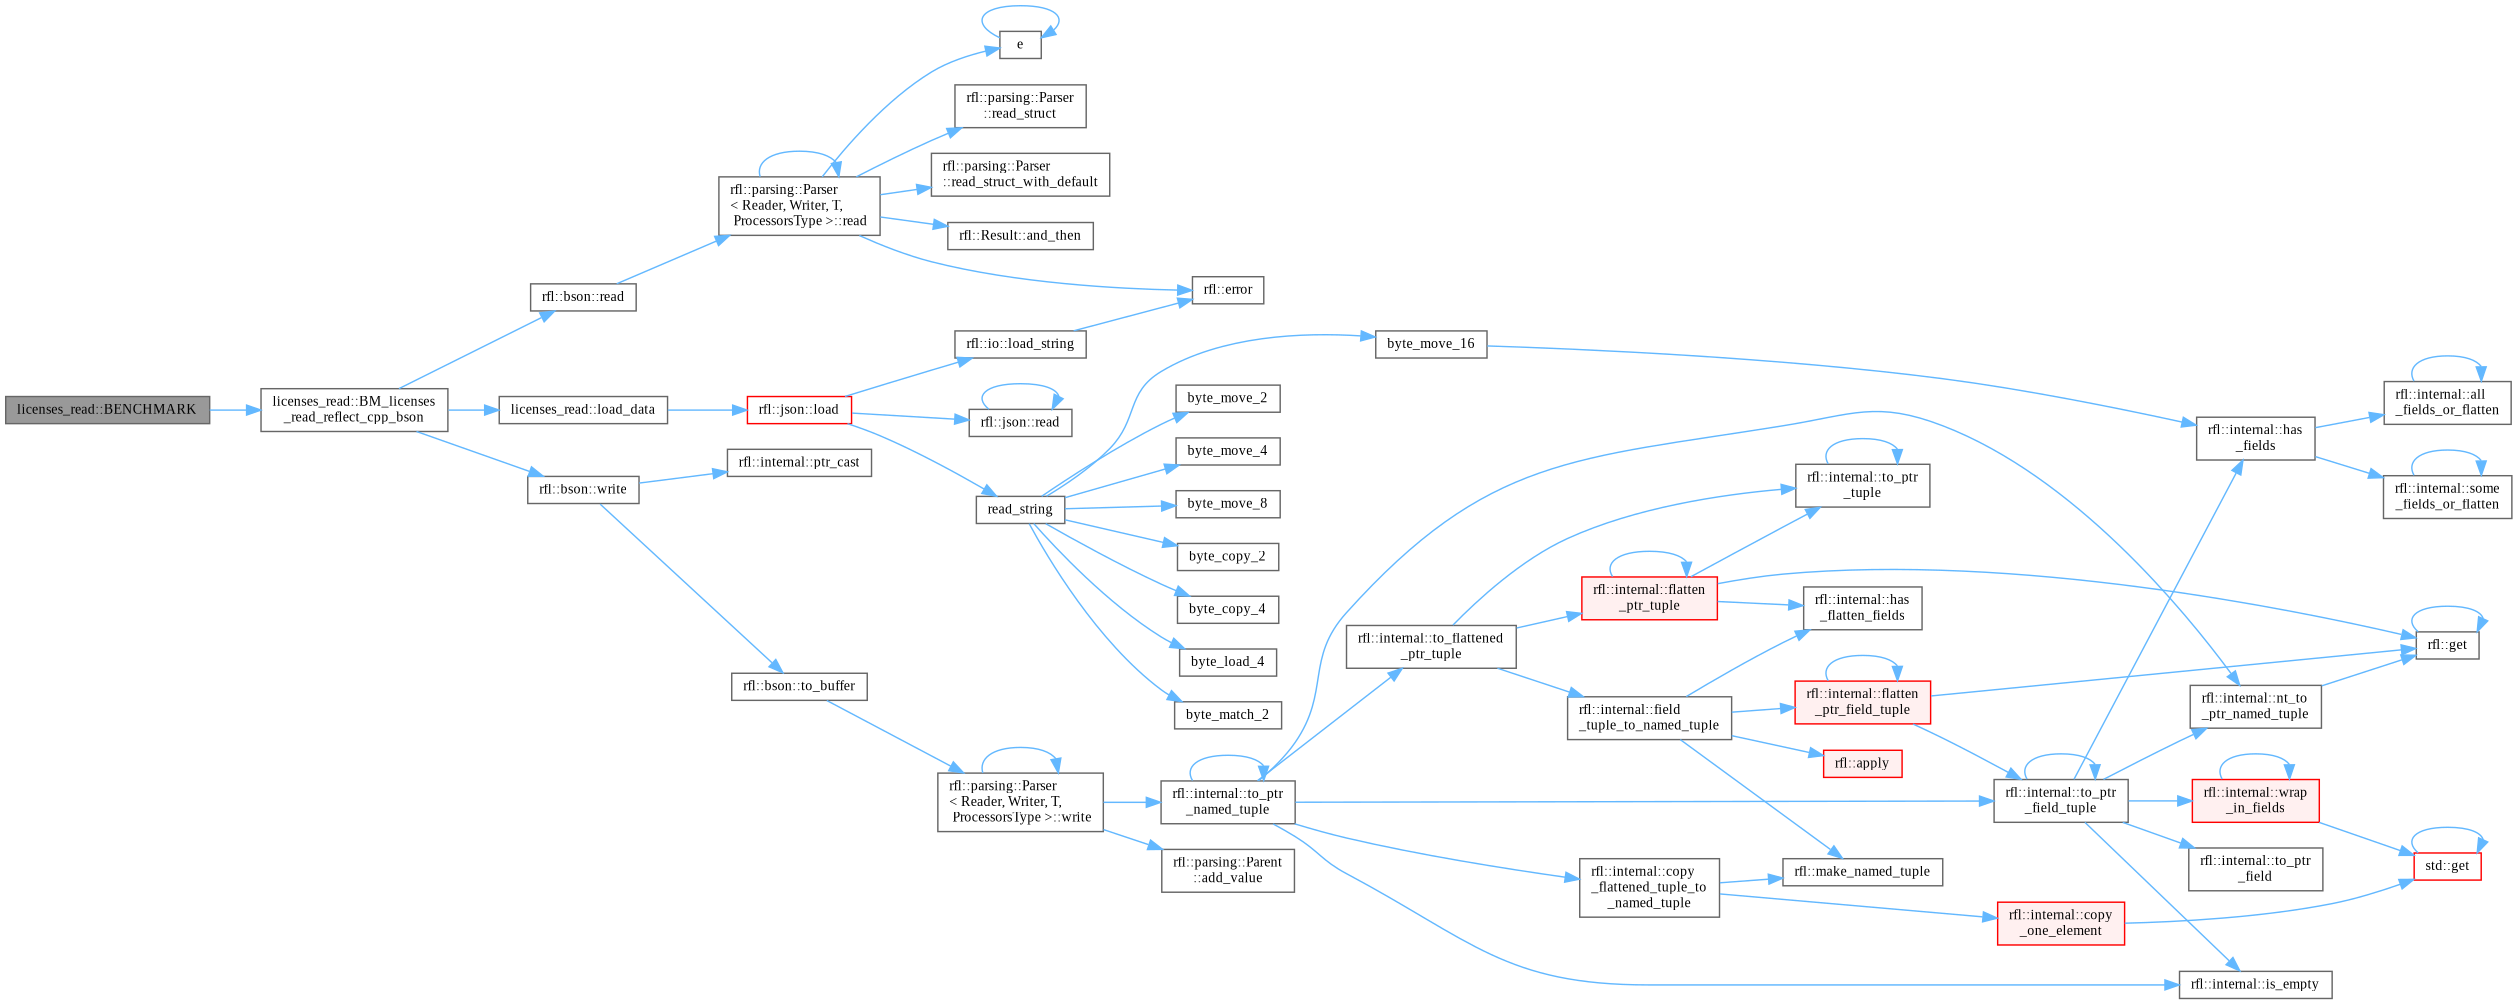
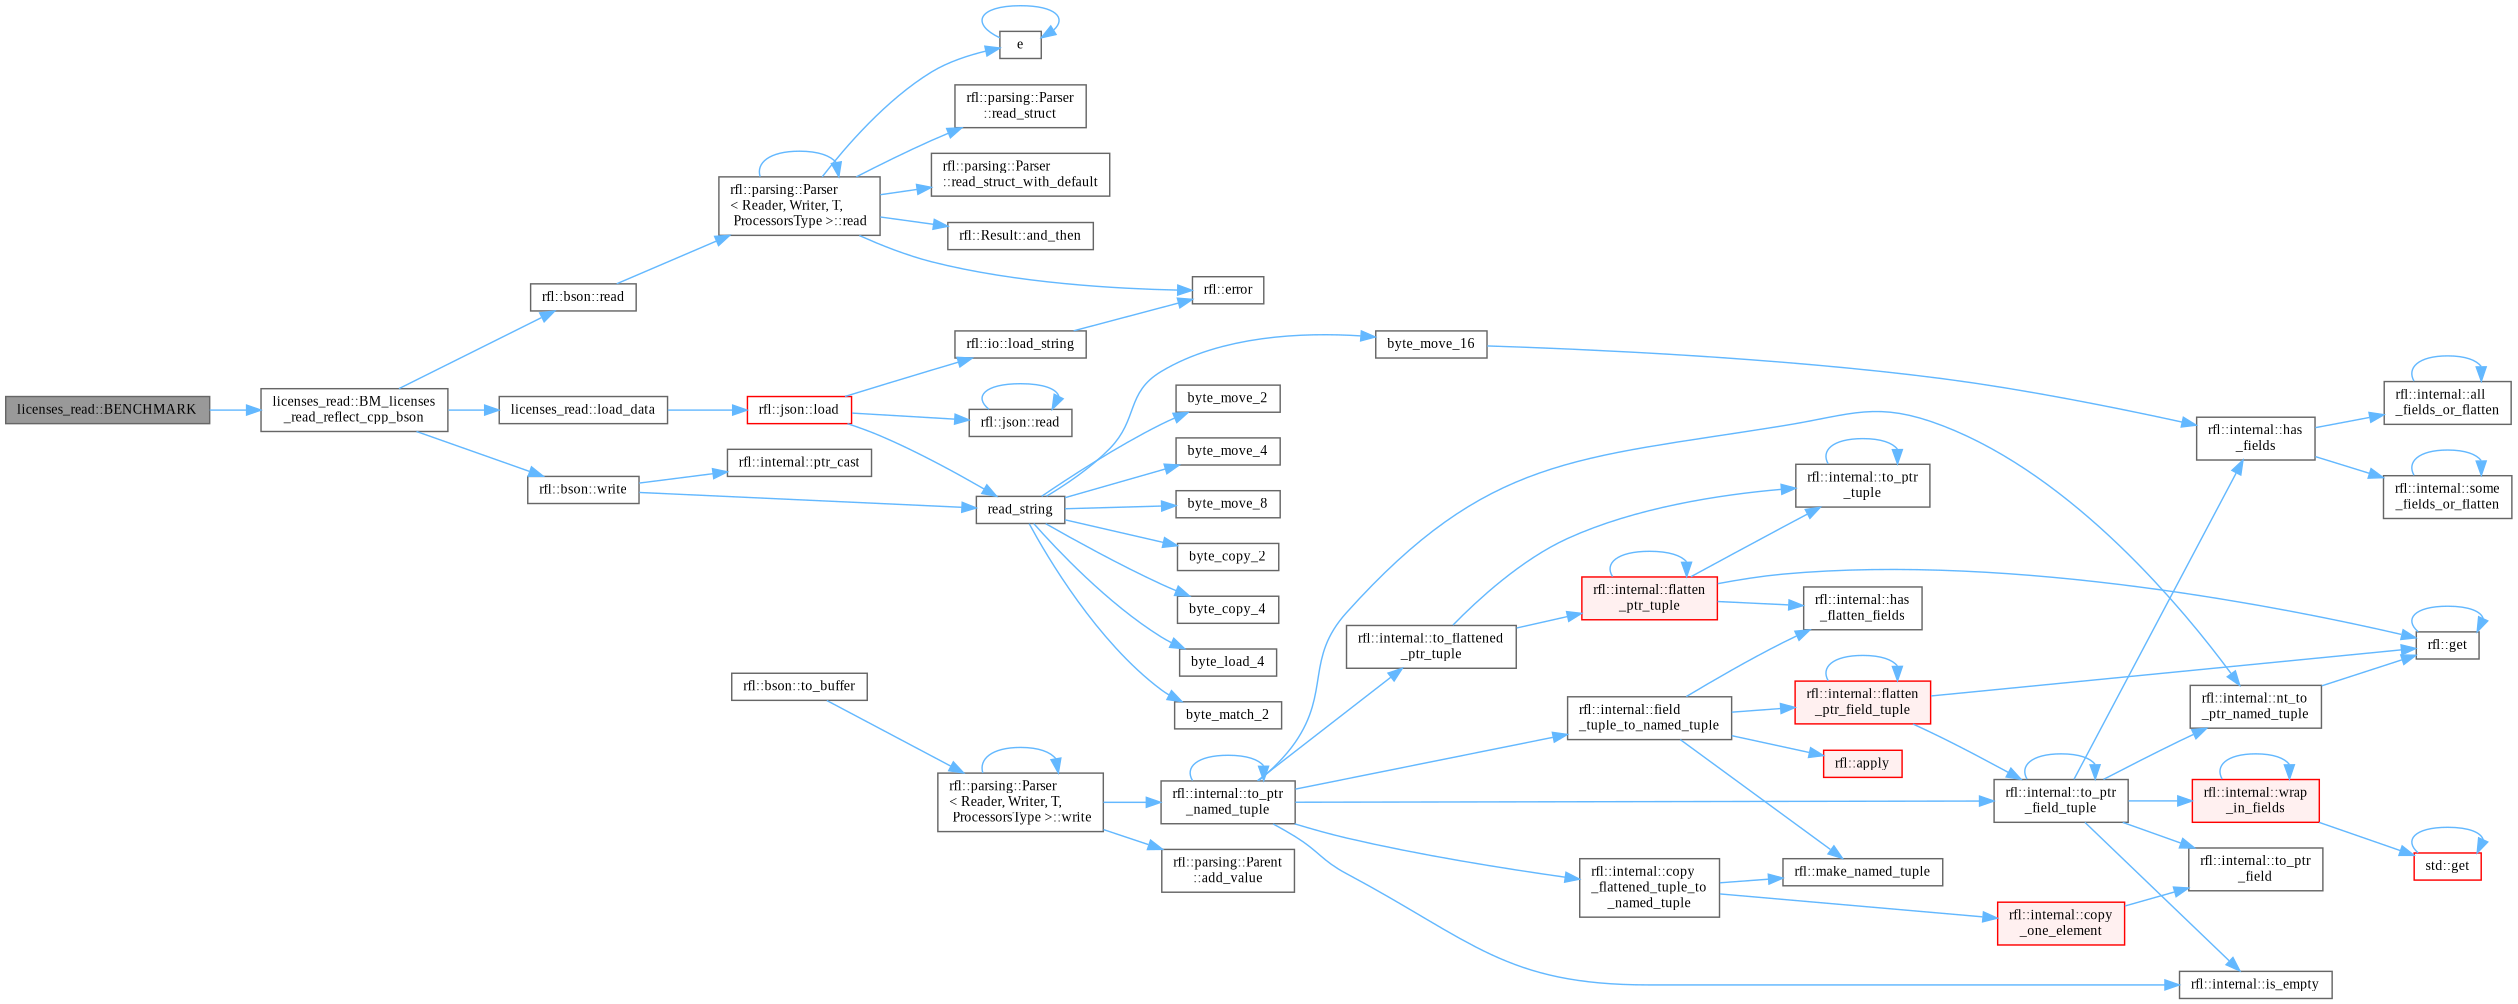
edge "rfl::bson::write" -> "rfl::bson::to_buffer": now "rfl::bson::write" -> "read_string"
edge "rfl::internal::to_flattened _ptr_tuple" -> "rfl::internal::field _tuple_to_named_tuple": now "rfl::internal::to_ptr _named_tuple" -> "rfl::internal::field _tuple_to_named_tuple"
edge "rfl::internal::copy _one_element" -> "std::get": now "rfl::internal::copy _one_element" -> "rfl::internal::to_ptr _field"
